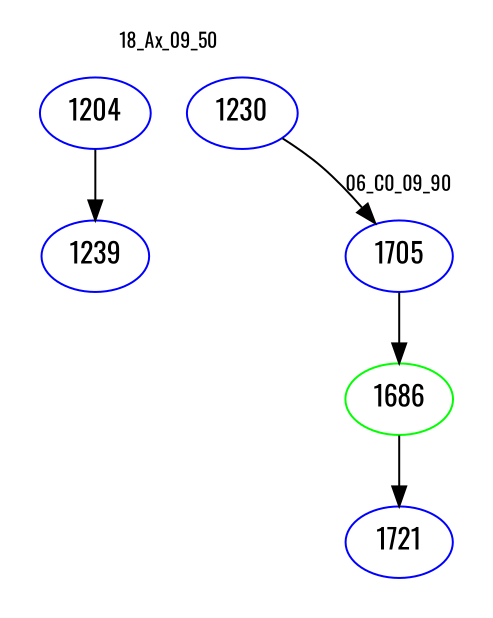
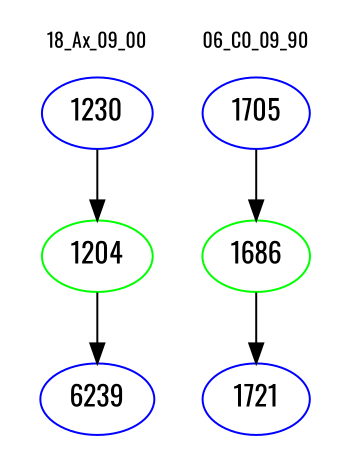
cluster "18_Ax_09_50": label "18_Ax_09_50" -> "18_Ax_09_00"
node "1204": color blue -> green
edge "1230" -> "1705": now "1230" -> "1204"
node "1239": label "1239" -> "6239"
